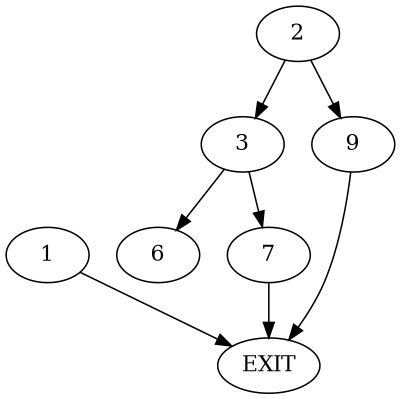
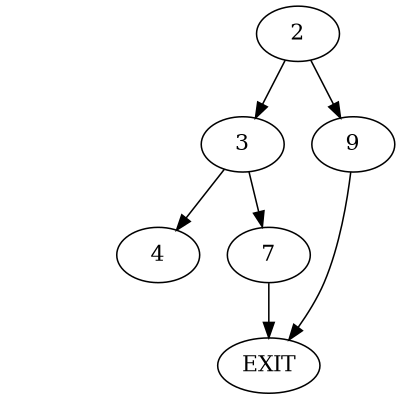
node "1": removed
node "6": label "6" -> "4"
